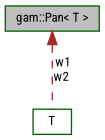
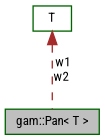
edge "T" -> "gam::Pan< T >": reversed
